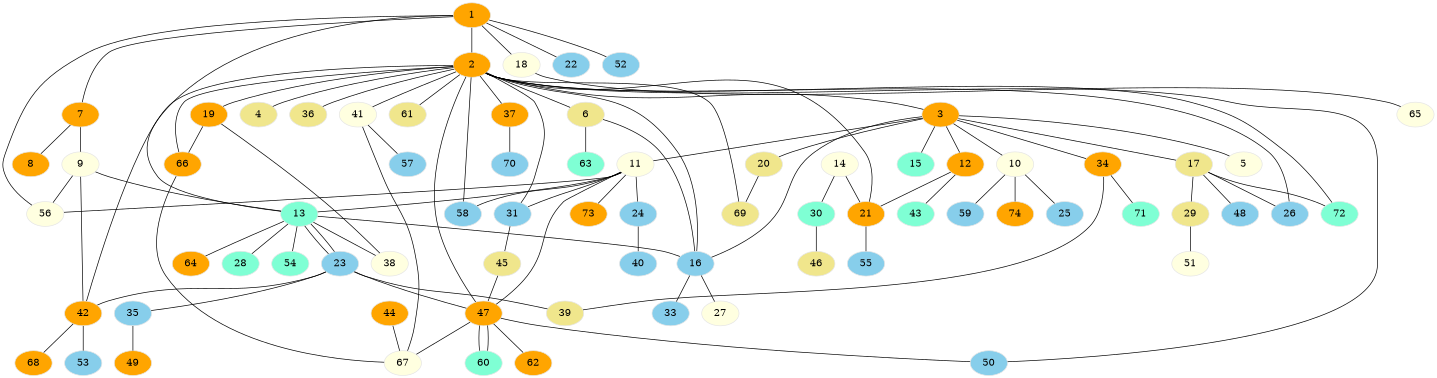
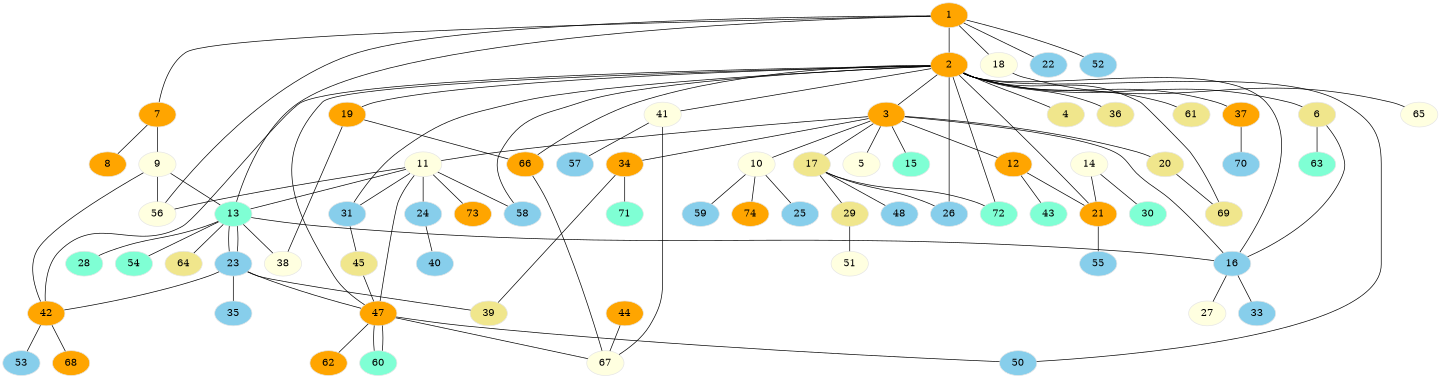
node "64": fillcolor orange -> khaki
node "46": removed
node "49": removed
